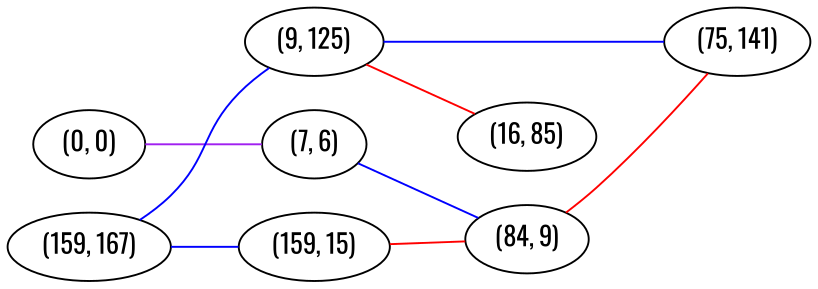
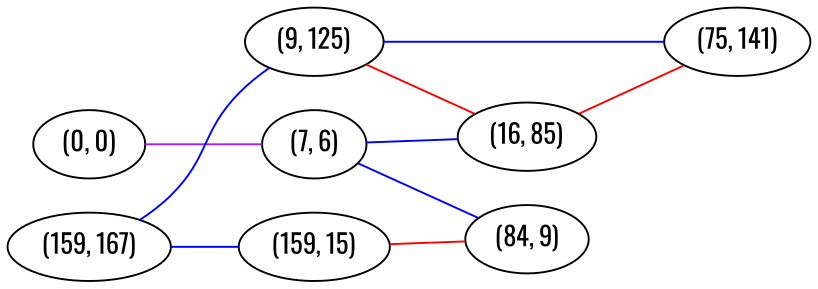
edge "(16, 85)" -- "(7, 6)": added
edge "(75, 141)" -- "(84, 9)": now "(75, 141)" -- "(16, 85)"
